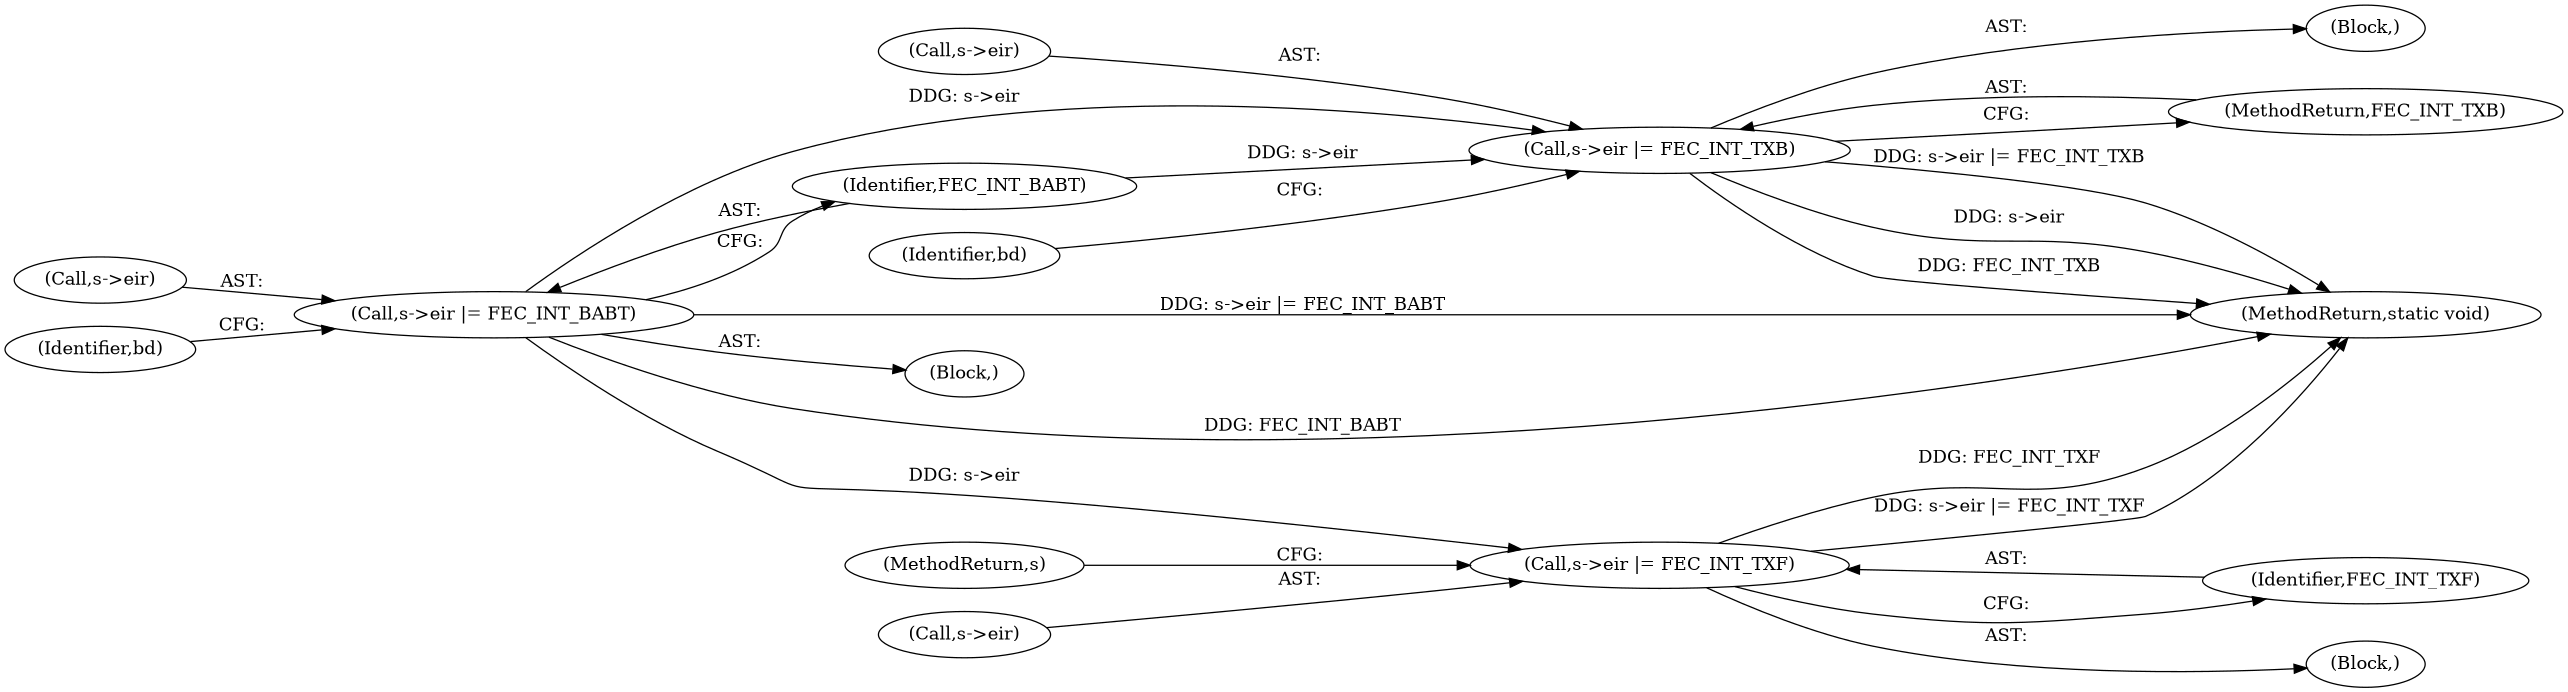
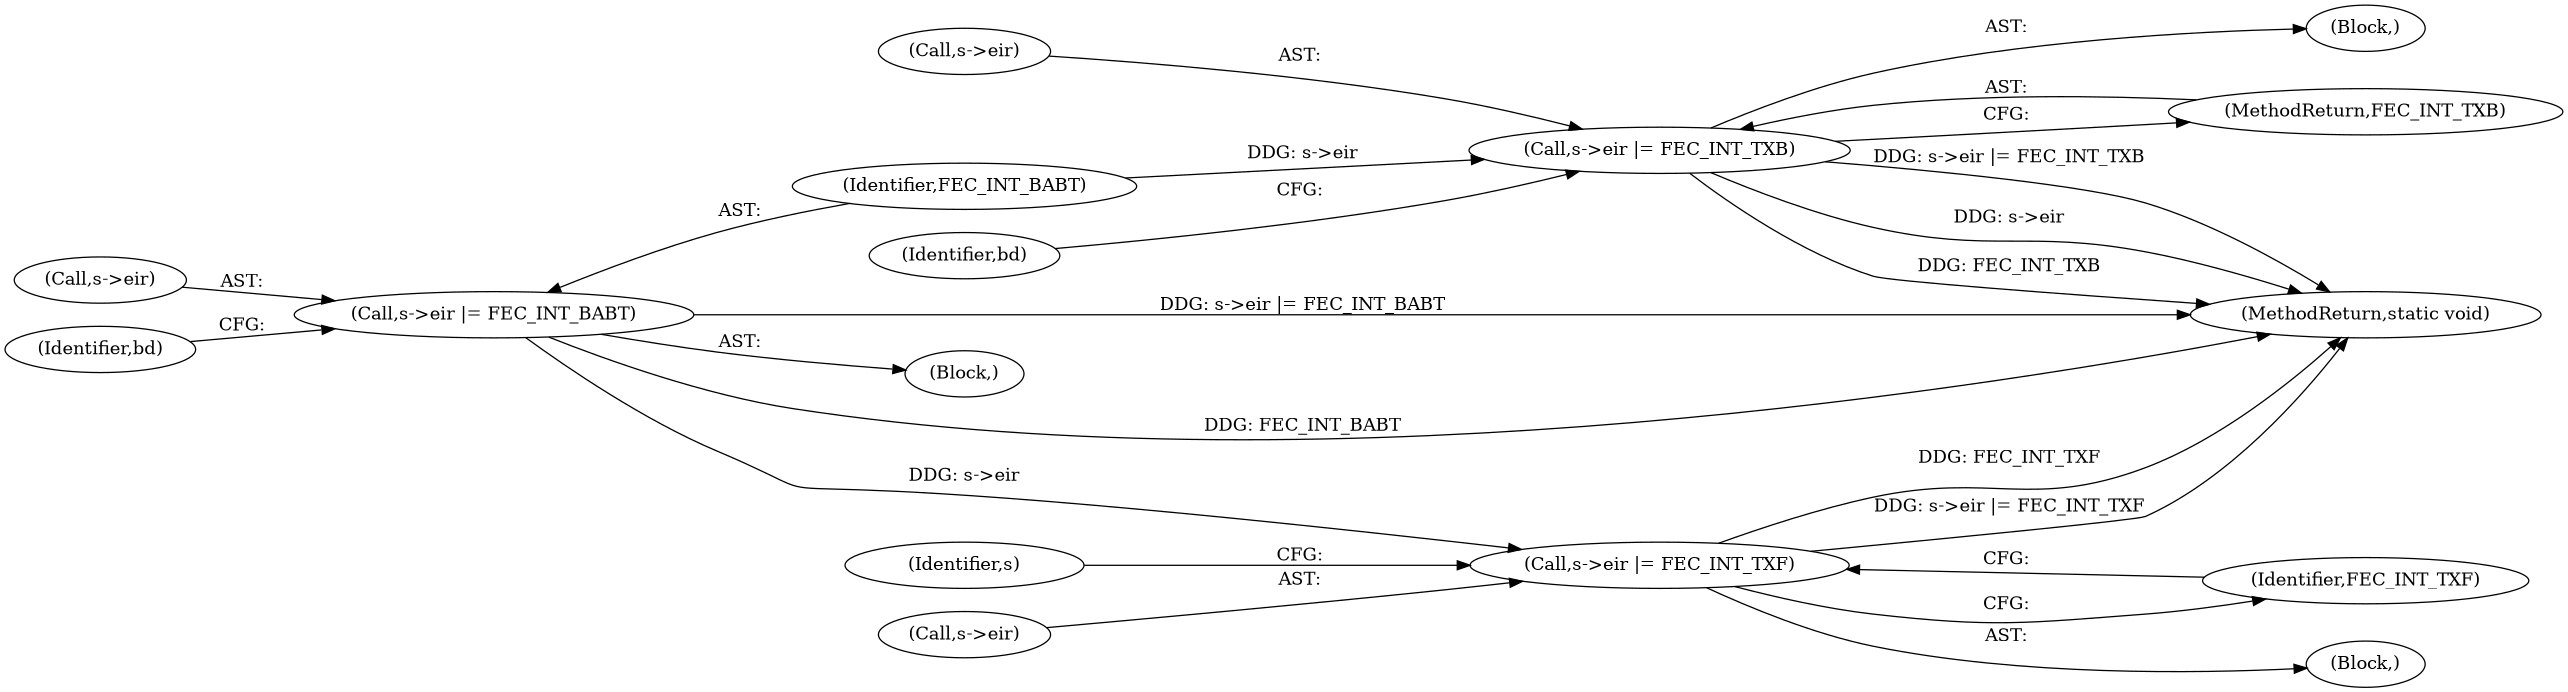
edge "(Call,s->eir |= FEC_INT_BABT)" -> "(Call,s->eir |= FEC_INT_TXB)": removed, label "DDG: s->eir"
edge "(Call,s->eir |= FEC_INT_BABT)" -> "(Identifier,FEC_INT_BABT)": removed, label "CFG:"
edge "(Identifier,FEC_INT_TXF)" -> "(Call,s->eir |= FEC_INT_TXF)": label "AST: " -> "CFG: "
node "(MethodReturn,s)": label "(MethodReturn,s)" -> "(Identifier,s)"
